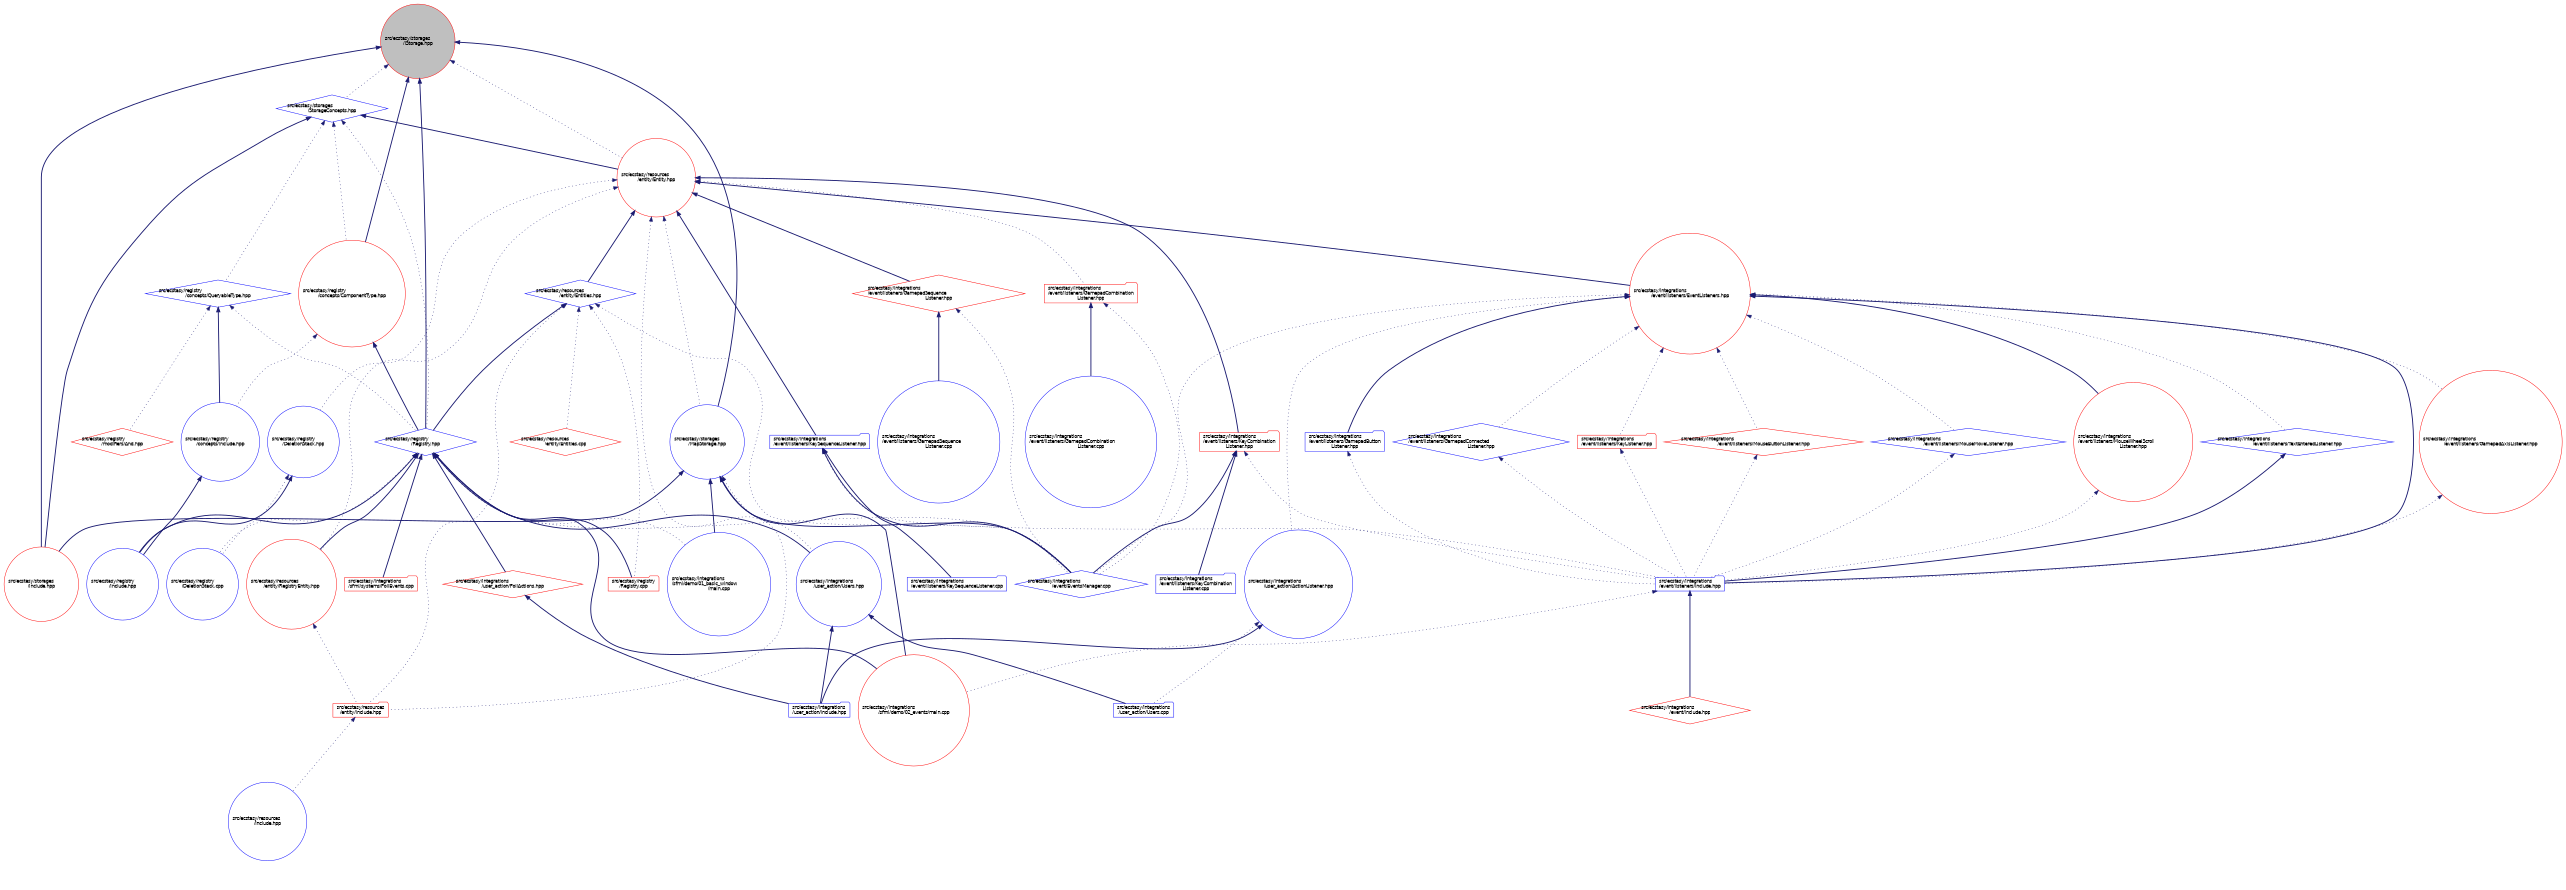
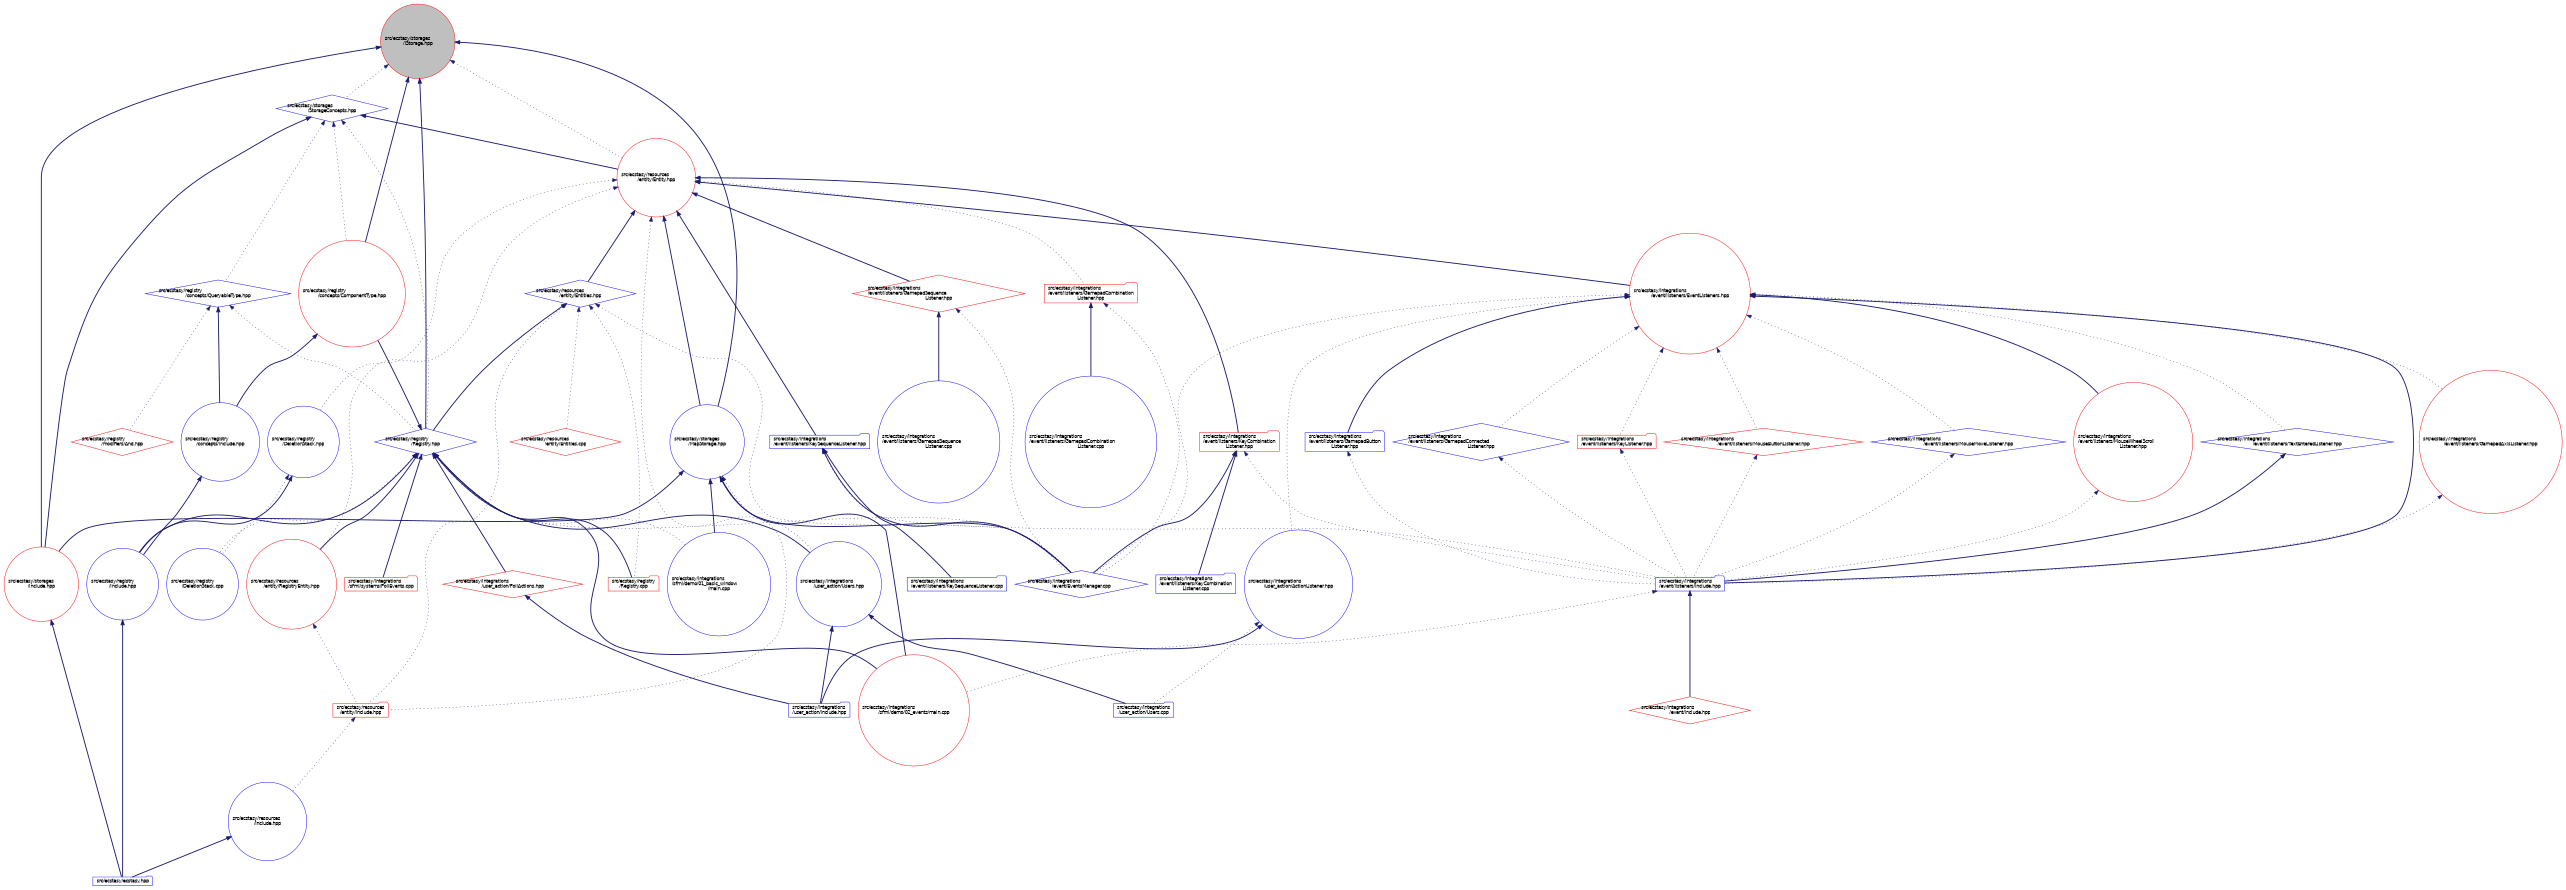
edge "src/ecstasy/storages /MapStorage.hpp" -> "src/ecstasy/resources /entity/Entity.hpp": style dotted -> bold
edge "src/ecstasy/registry /concepts/include.hpp" -> "src/ecstasy/registry /concepts/ComponentType.hpp": style dotted -> bold
edge "src/ecstasy/registry /Registry.hpp" -> "src/ecstasy/registry /concepts/ComponentType.hpp": reversed
node "src/ecstasy/ecstasy.hpp": added
